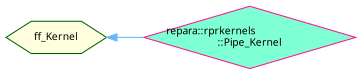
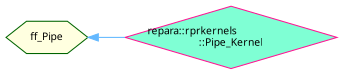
node "ff_Kernel": label "ff_Kernel" -> "ff_Pipe"
